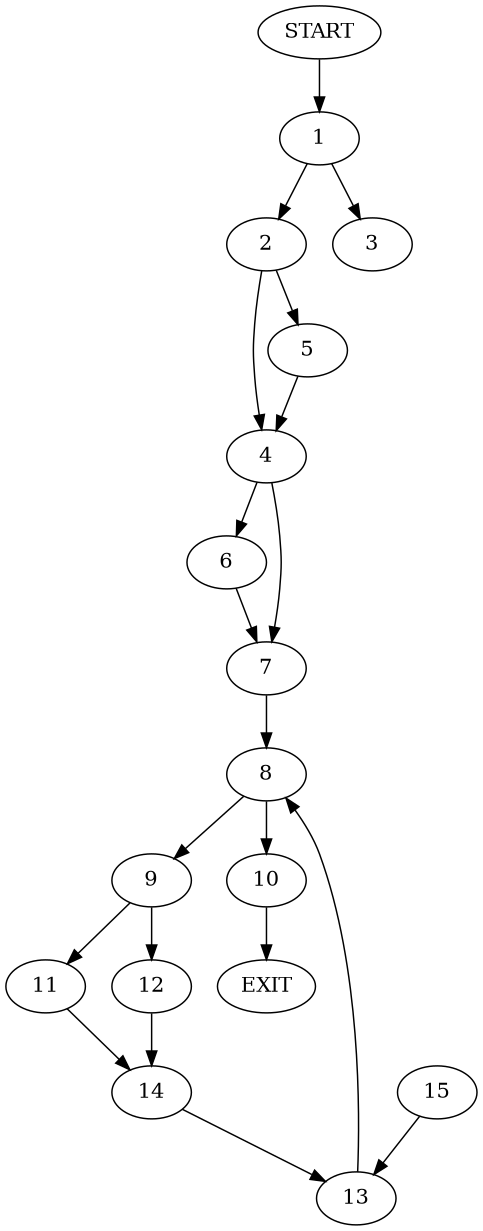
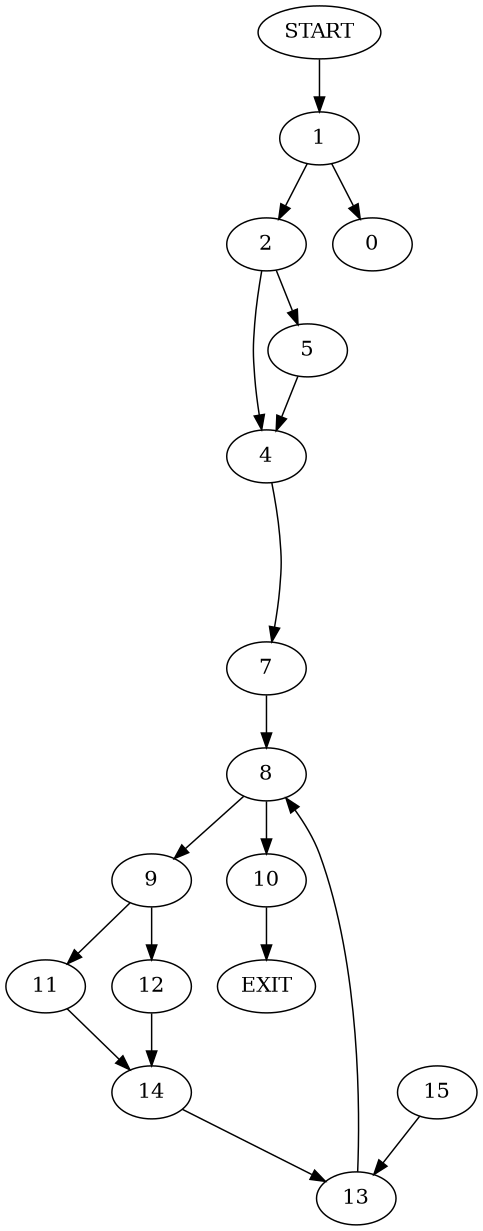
node "3": label "3" -> "0"
node "6": removed
